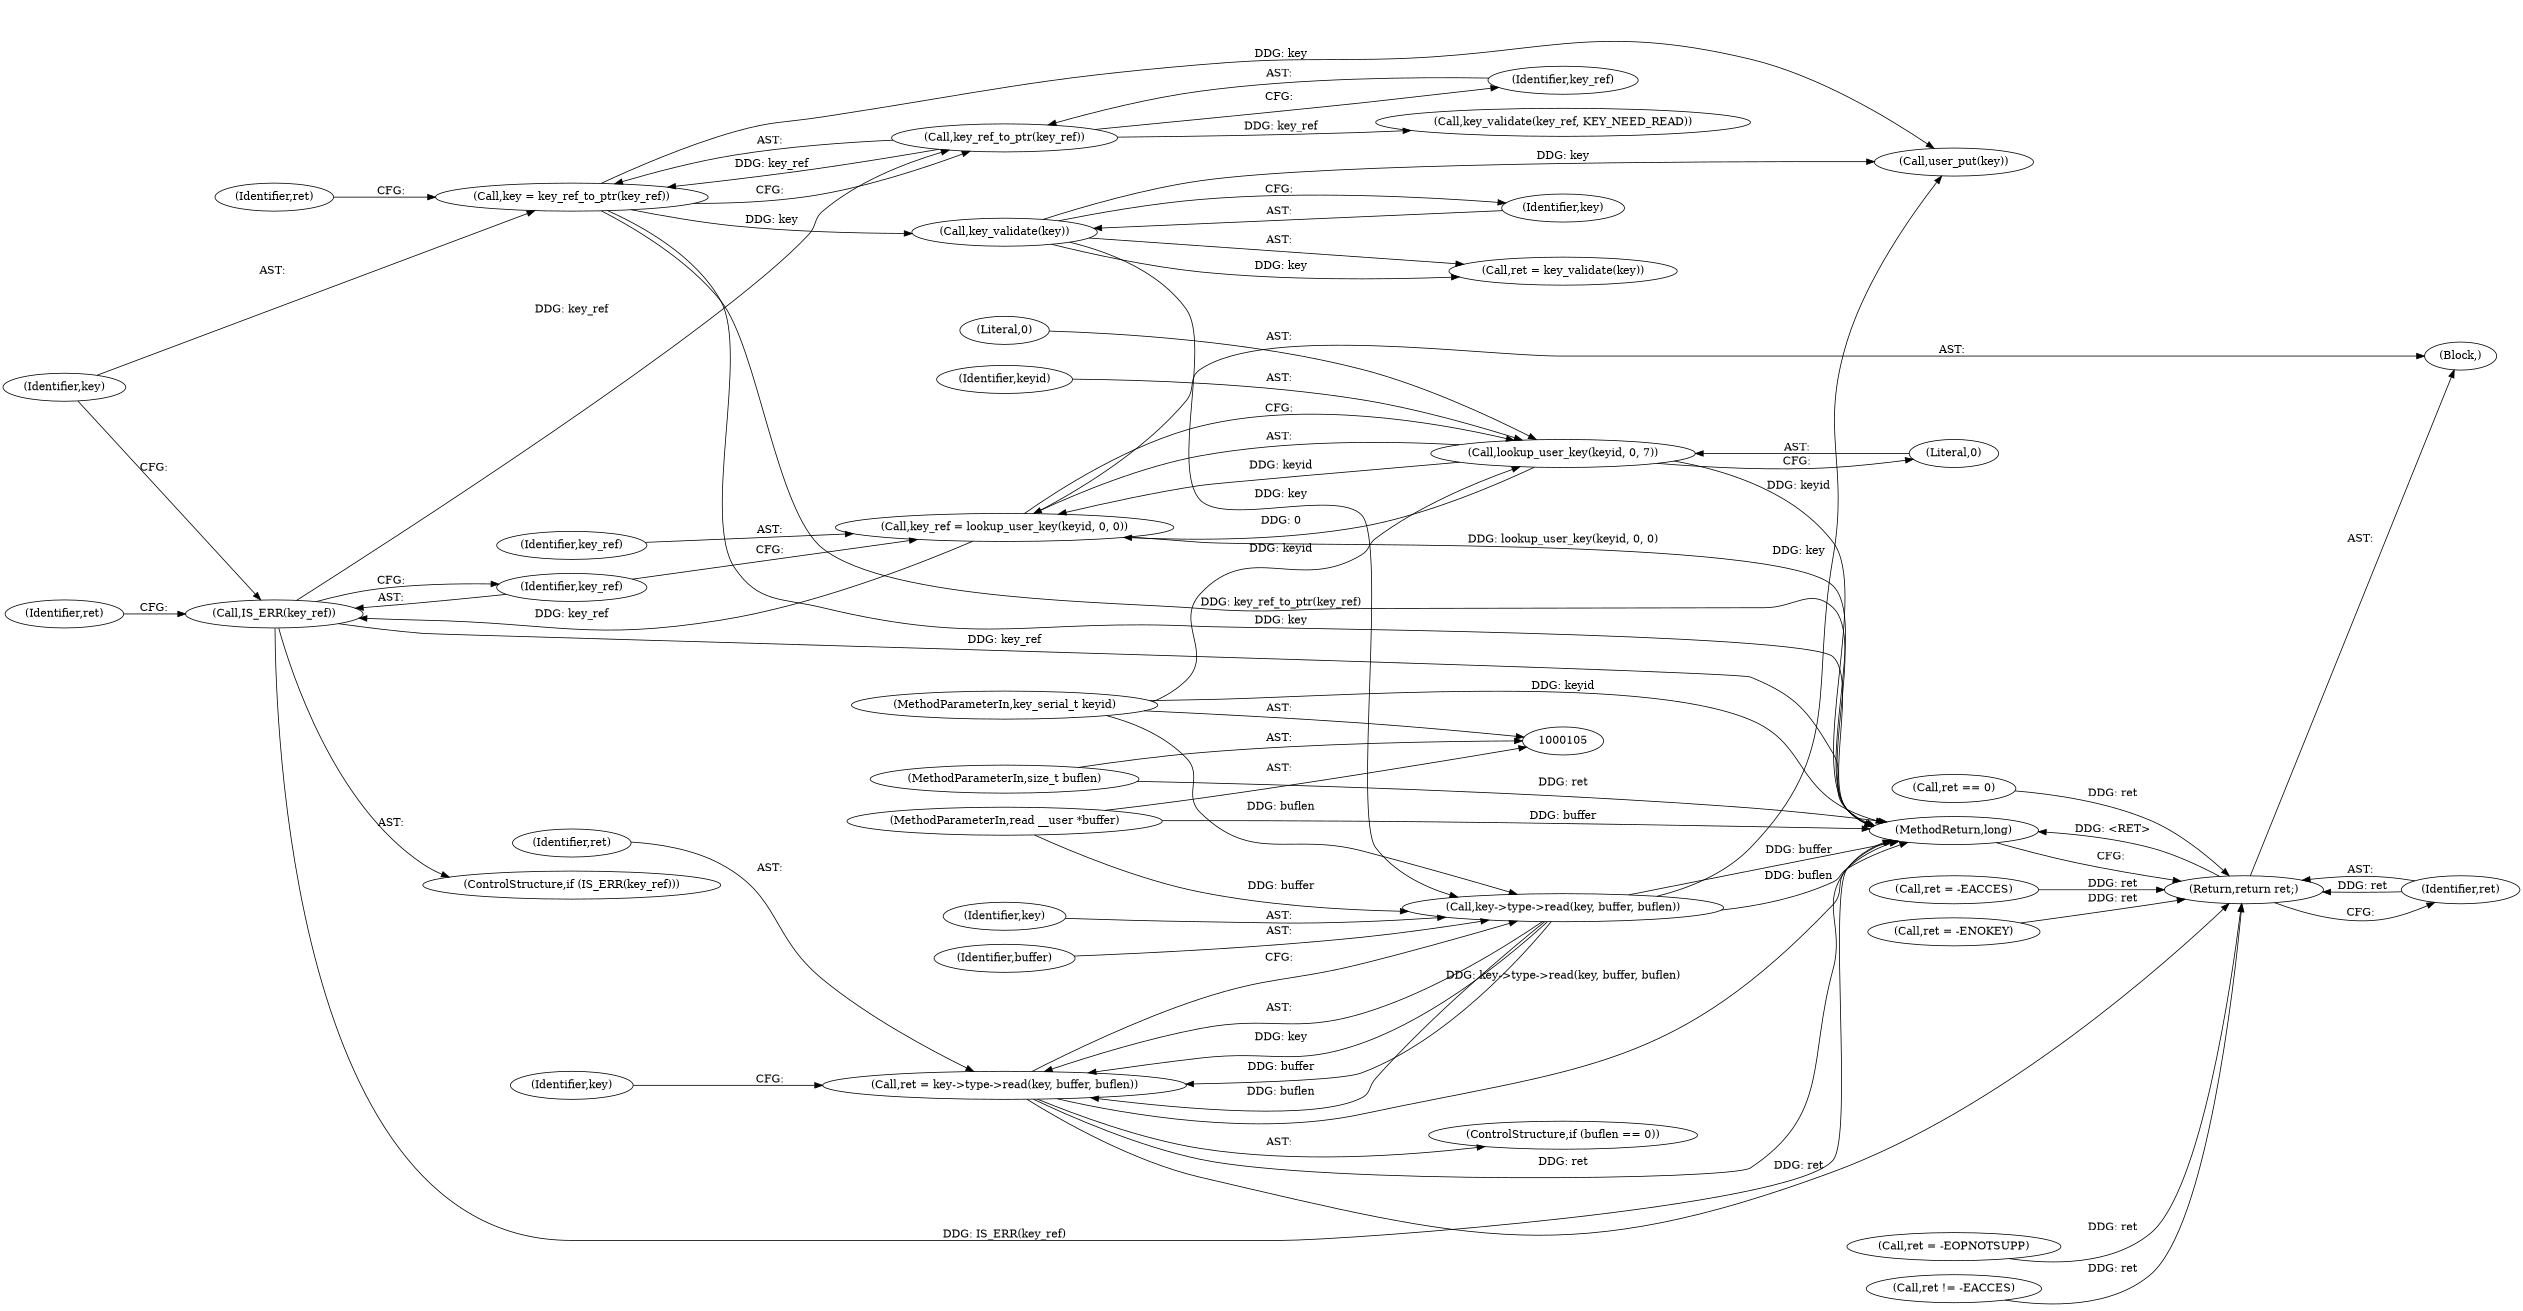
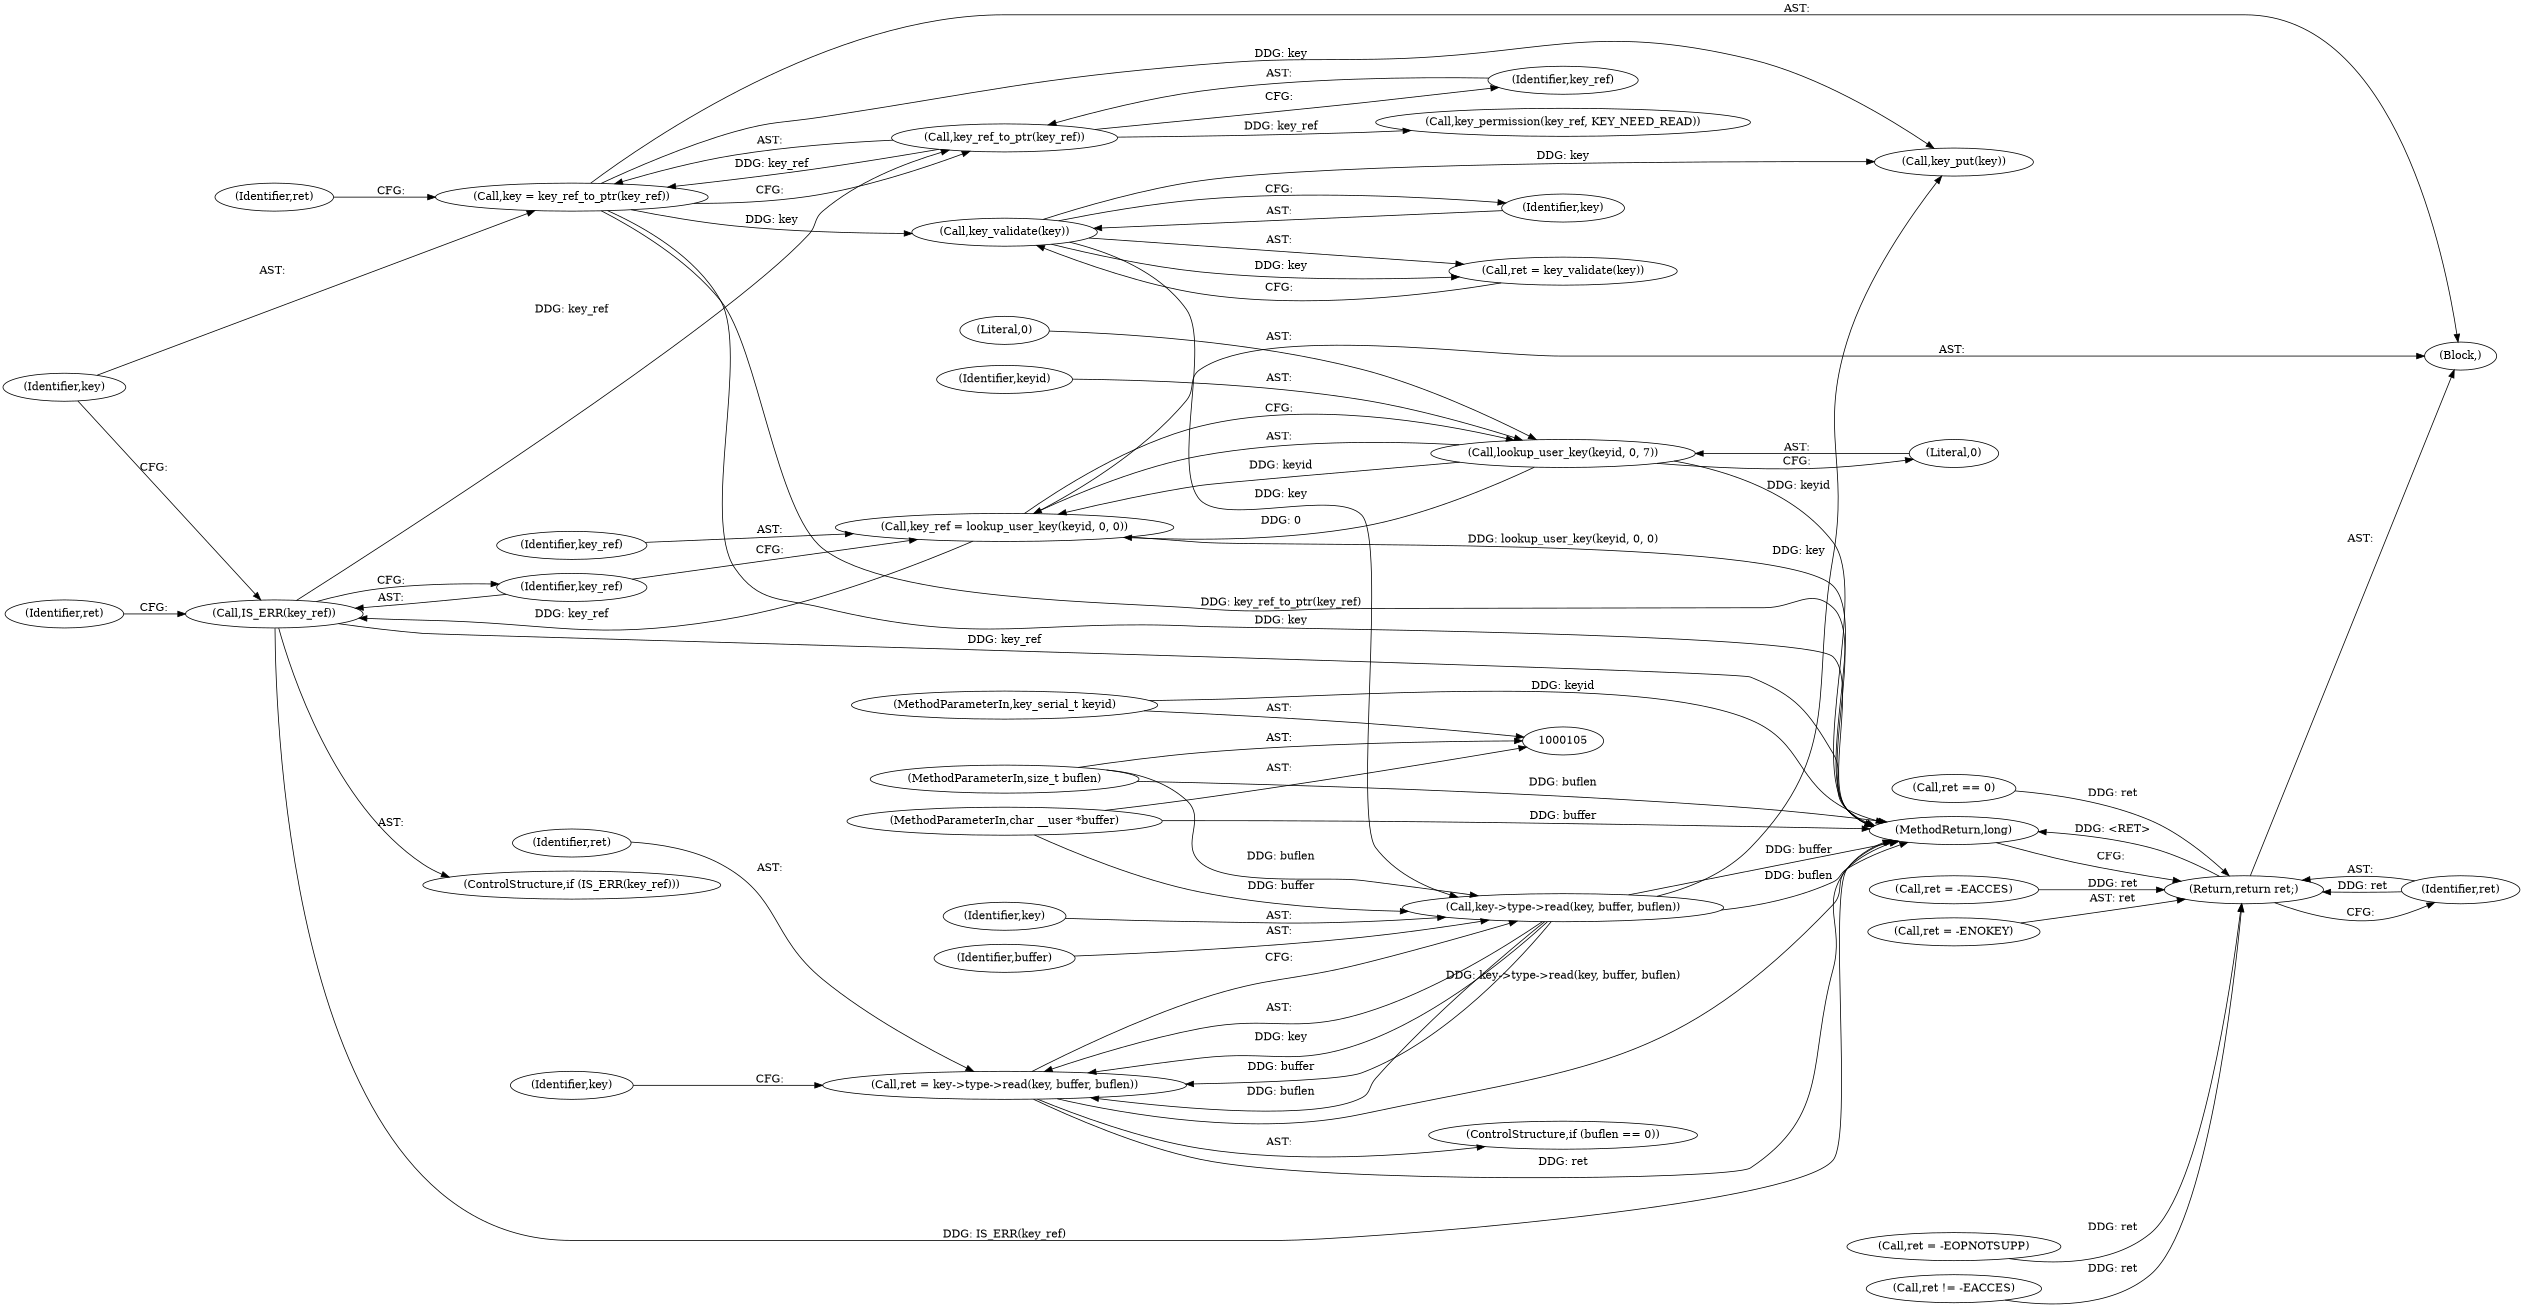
edge "(Call,key = key_ref_to_ptr(key_ref))" -> "(Block,)": added, label "AST:"
node "(Call,key_validate(key_ref, KEY_NEED_READ))": label "(Call,key_validate(key_ref, KEY_NEED_READ))" -> "(Call,key_permission(key_ref, KEY_NEED_READ))"
node "(Call,user_put(key))": label "(Call,user_put(key))" -> "(Call,key_put(key))"
edge "(Call,ret = key_validate(key))" -> "(Call,key_validate(key))": added, label "CFG:"
edge "(MethodParameterIn,key_serial_t keyid)" -> "(Call,lookup_user_key(keyid, 0, 7))": removed, label "DDG: keyid"
edge "(MethodParameterIn,size_t buflen)" -> "(MethodReturn,long)": label "DDG: ret" -> "DDG: buflen"
node "(MethodParameterIn,read __user *buffer)": label "(MethodParameterIn,read __user *buffer)" -> "(MethodParameterIn,char __user *buffer)"
edge "(MethodParameterIn,key_serial_t keyid)" -> "(Call,key->type->read(key, buffer, buflen))": now "(MethodParameterIn,size_t buflen)" -> "(Call,key->type->read(key, buffer, buflen))"
edge "(Call,ret = -ENOKEY)" -> "(Return,return ret;)": label "DDG: ret" -> "AST: ret"
edge "(Call,ret = key->type->read(key, buffer, buflen))" -> "(Return,return ret;)": removed, label "DDG: ret"
